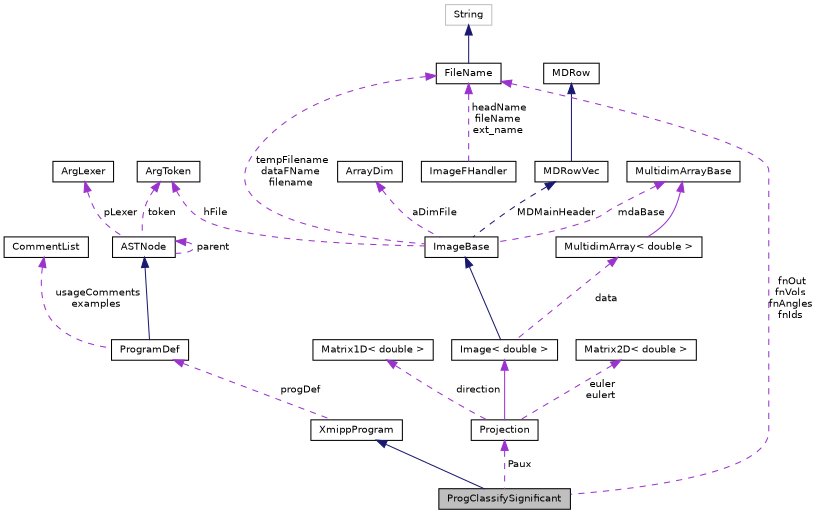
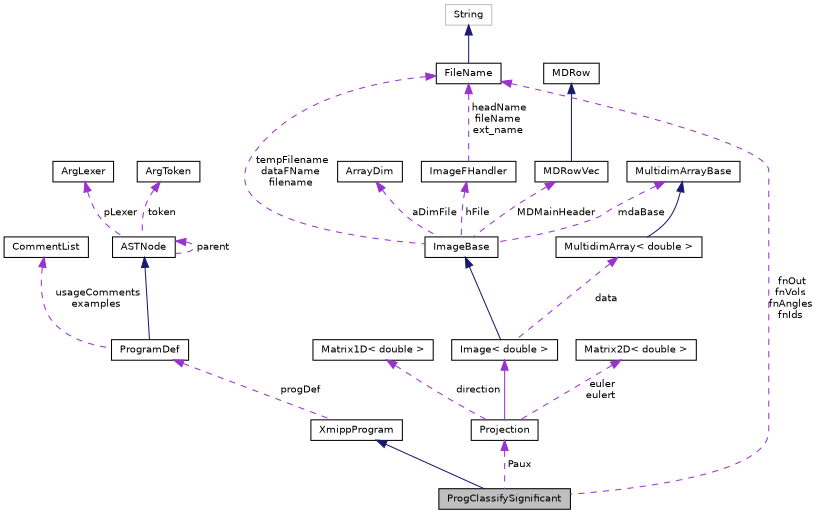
edge "ImageBase" -> "MDRowVec": color midnightblue -> darkorchid3
edge "MultidimArray< double >" -> "MultidimArrayBase": color darkorchid3 -> midnightblue
edge "ImageBase" -> "ArgToken": now "ImageBase" -> "ImageFHandler"
